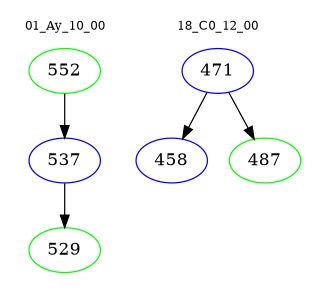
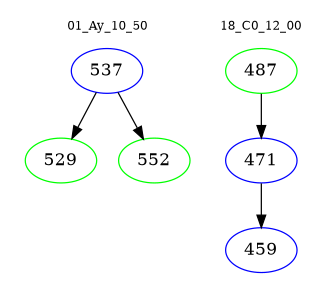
cluster "01_Ay_10_00": label "01_Ay_10_00" -> "01_Ay_10_50"
edge "552" -> "537": reversed
edge "471" -> "487": reversed
node "458": label "458" -> "459"
